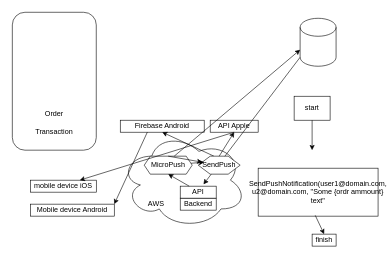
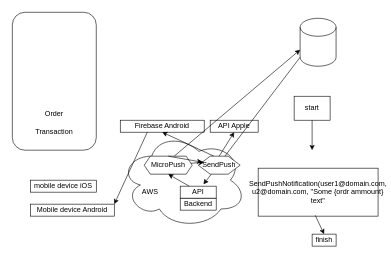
edge "API Apple" -> "mobile device iOS": removed
node "AWS": moved (156, 204) -> (150, 192)
